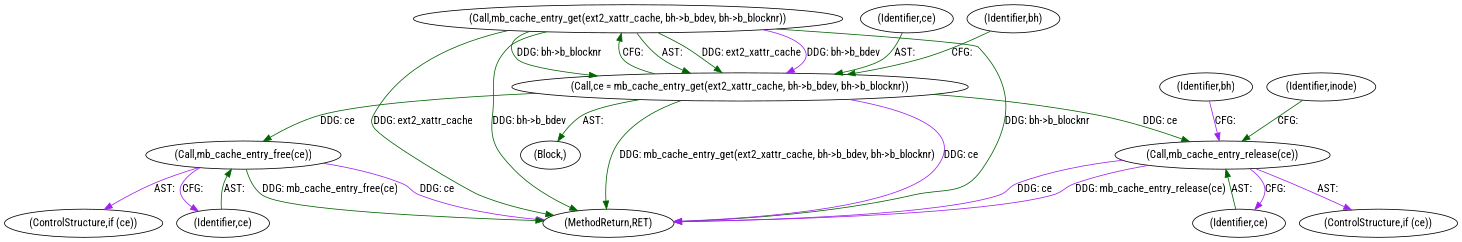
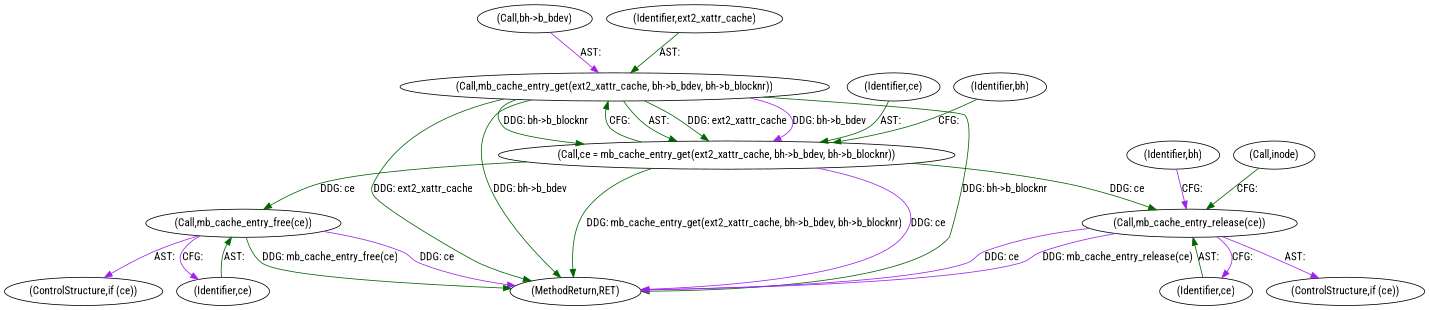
node "(Call,bh->b_bdev)": added
node "(Identifier,ext2_xattr_cache)": added
node "(Identifier,inode)": label "(Identifier,inode)" -> "(Call,inode)"
node "(Block,)": removed
